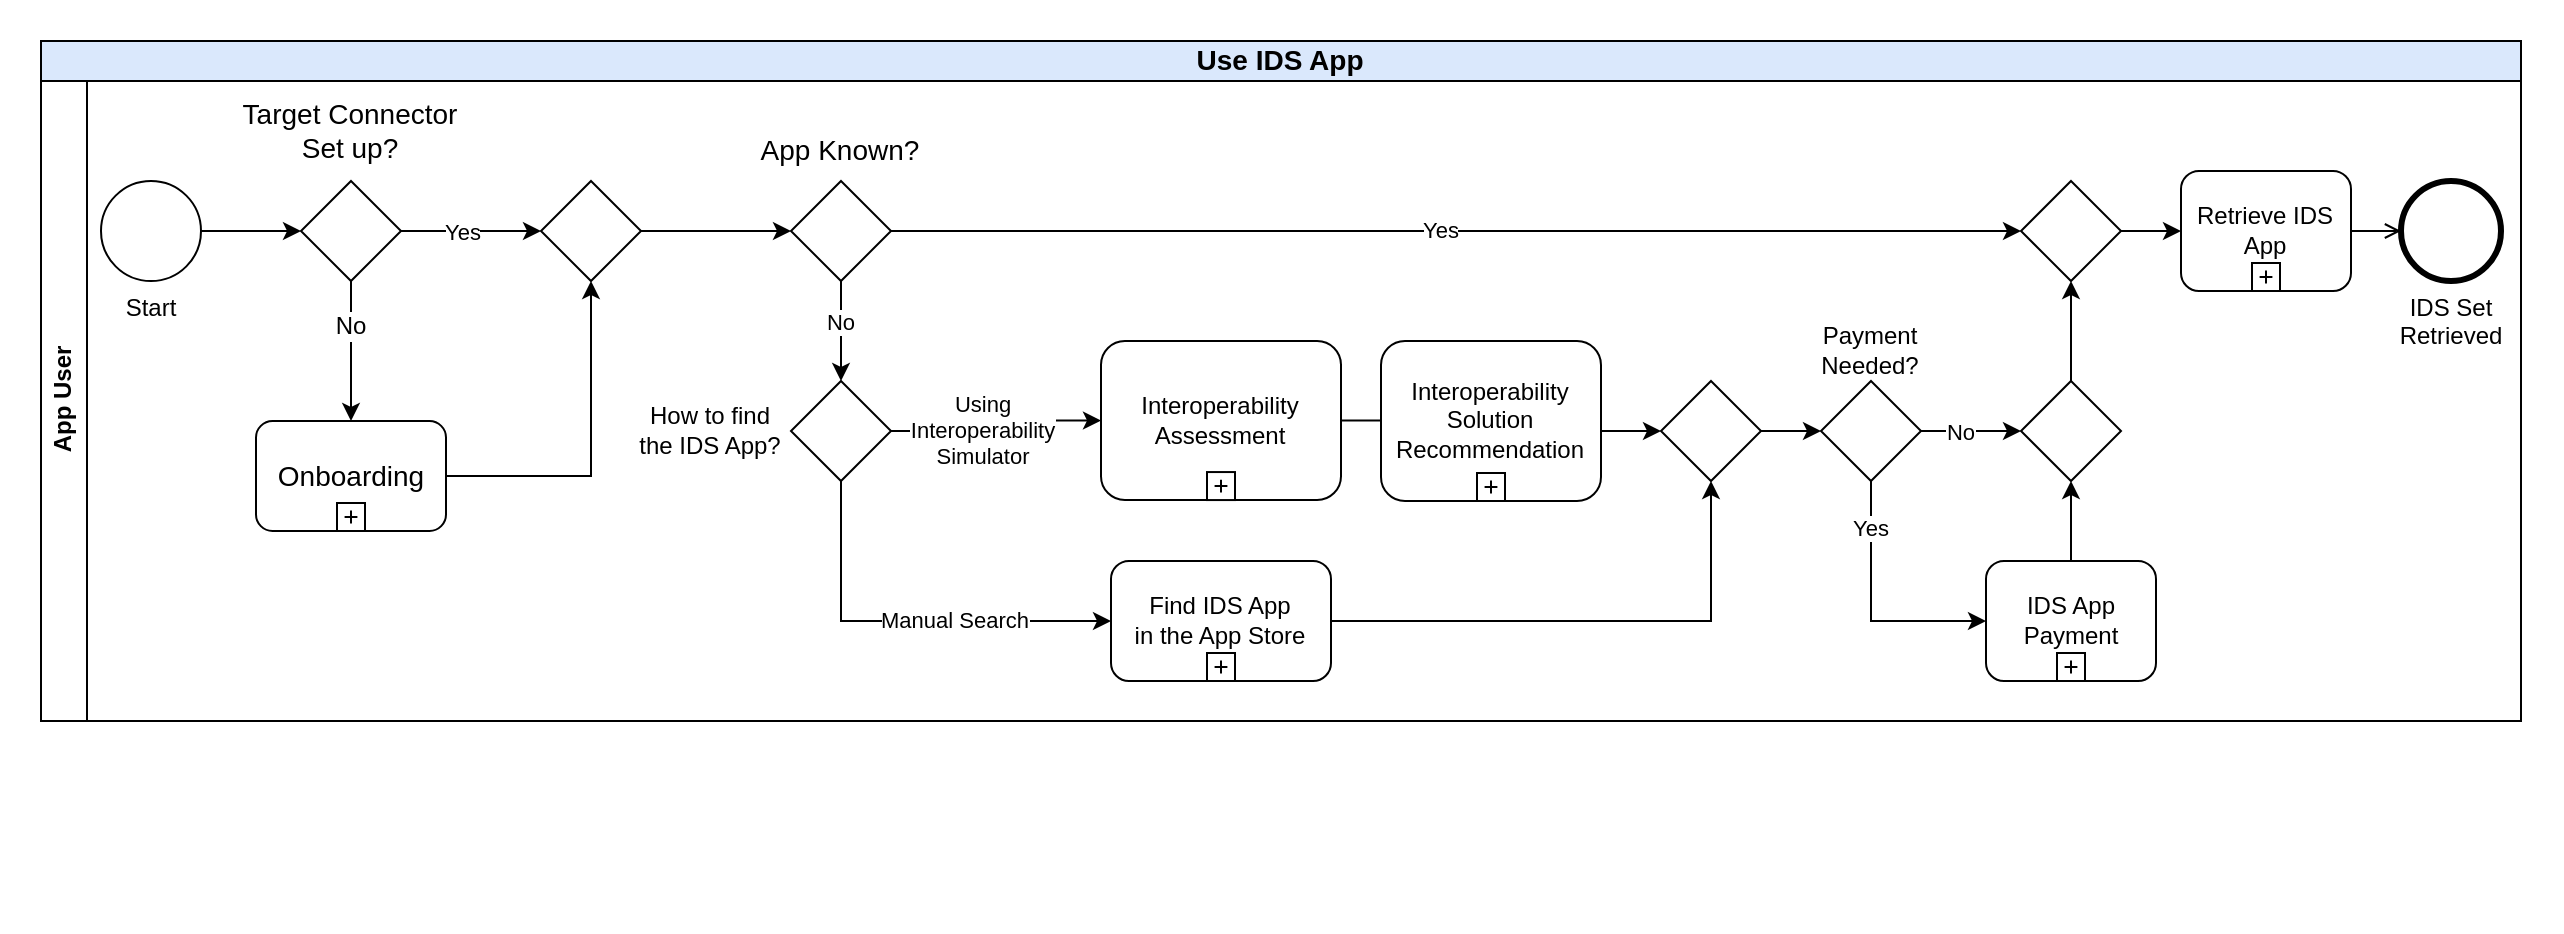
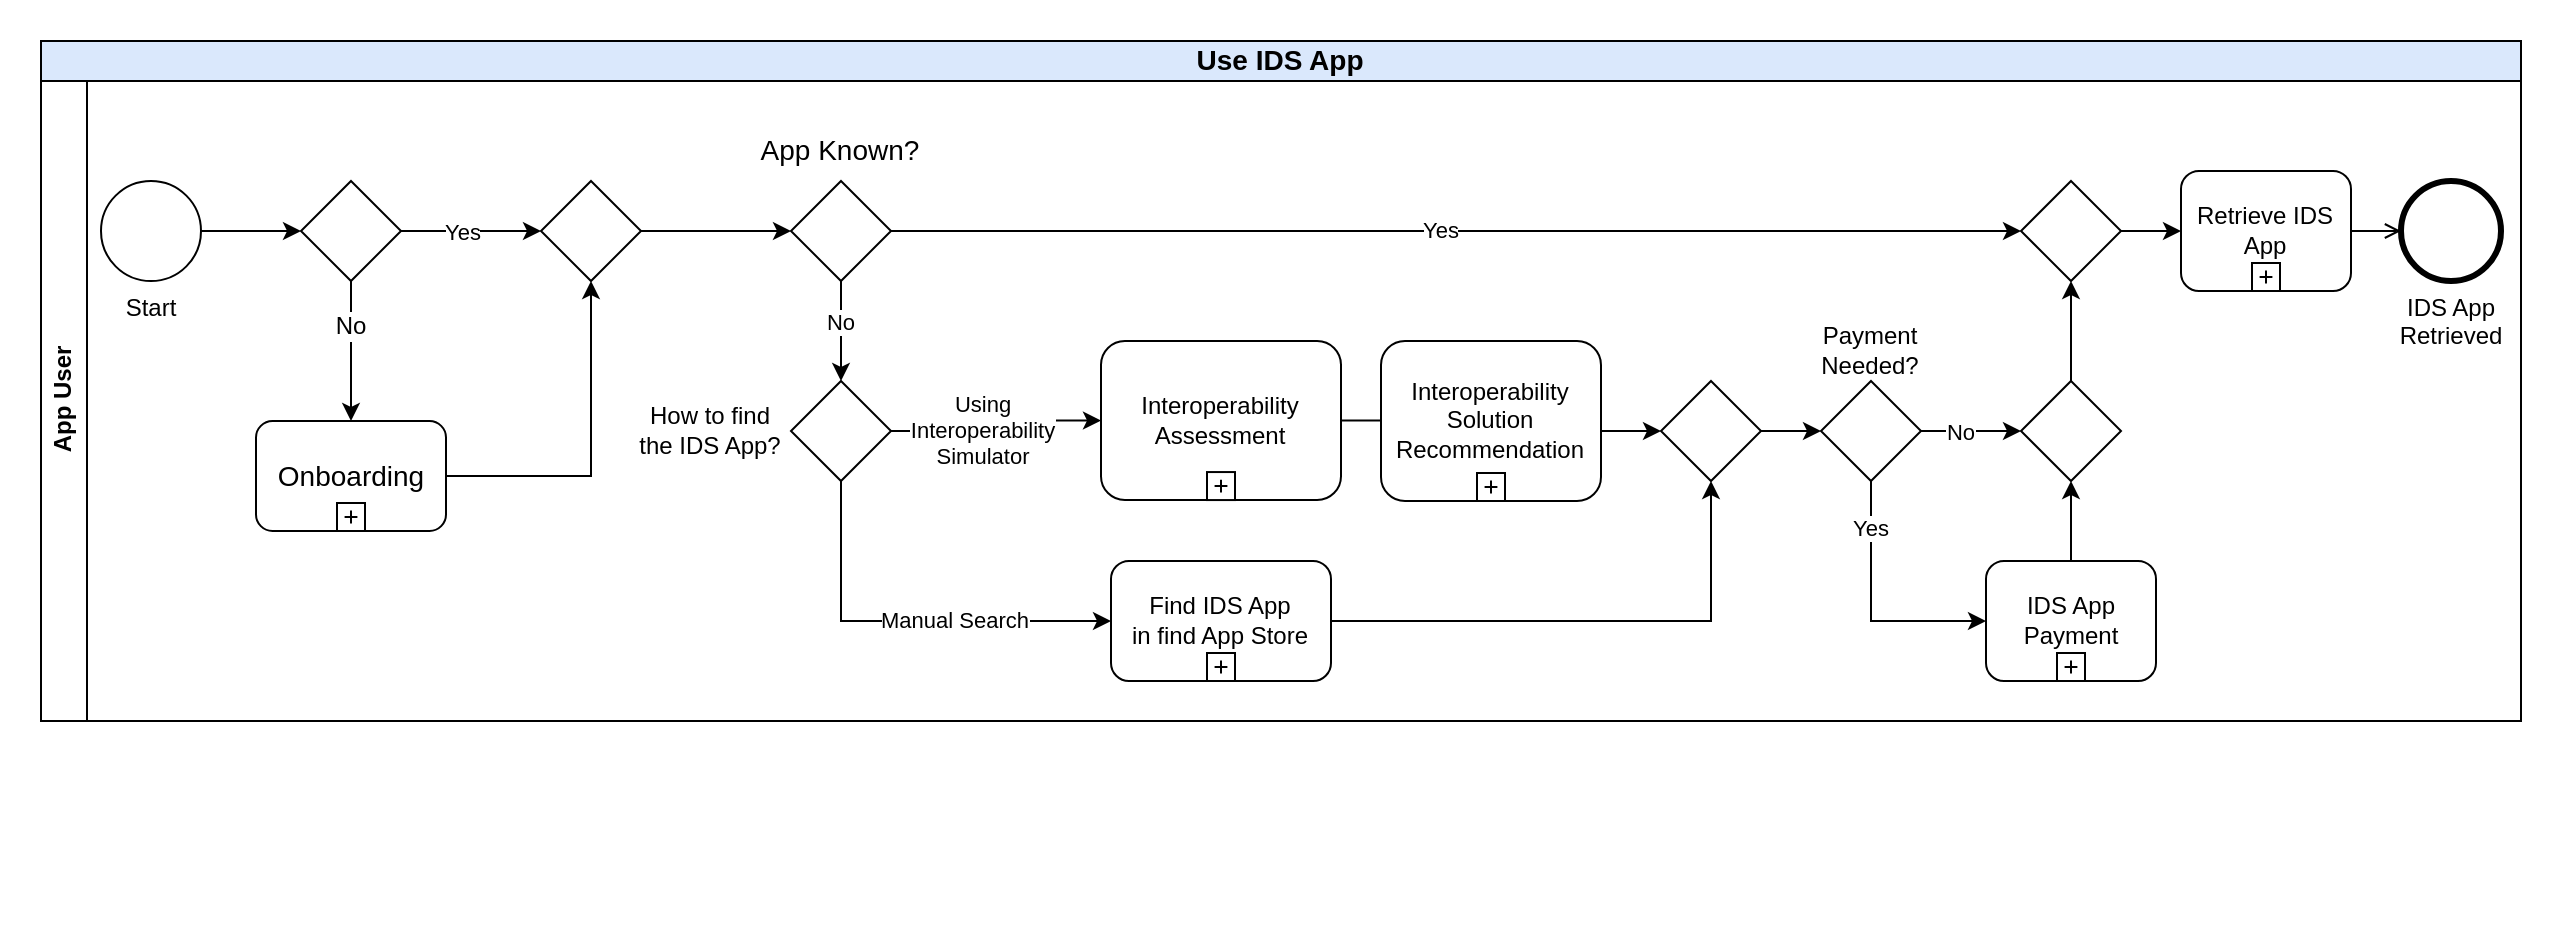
node "Target Connector Set up?": removed
node "IDS Set Retrieved": label "IDS Set Retrieved" -> "IDS App Retrieved"
node "Find IDS App in the App Store": label "Find IDS App in the App Store" -> "Find IDS App in find App Store"
